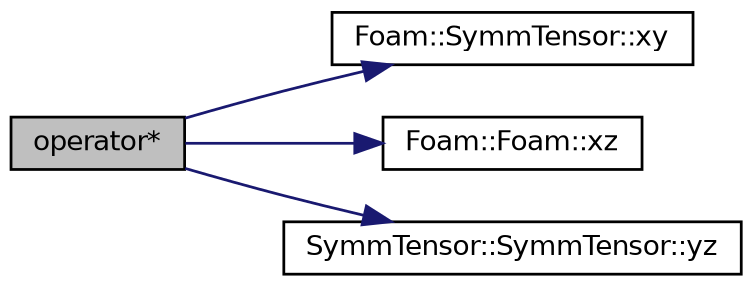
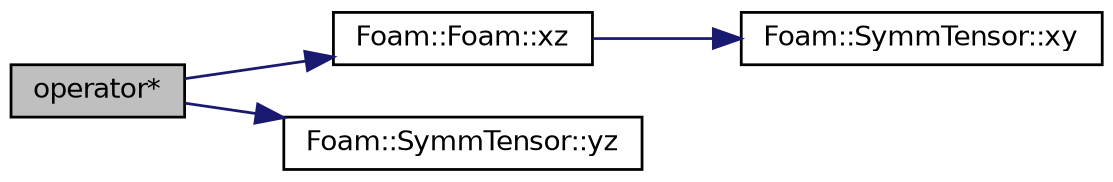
edge "operator*" -> "Foam::SymmTensor::xy": now "Foam::Foam::xz" -> "Foam::SymmTensor::xy"
node "SymmTensor::SymmTensor::yz": label "SymmTensor::SymmTensor::yz" -> "Foam::SymmTensor::yz"
